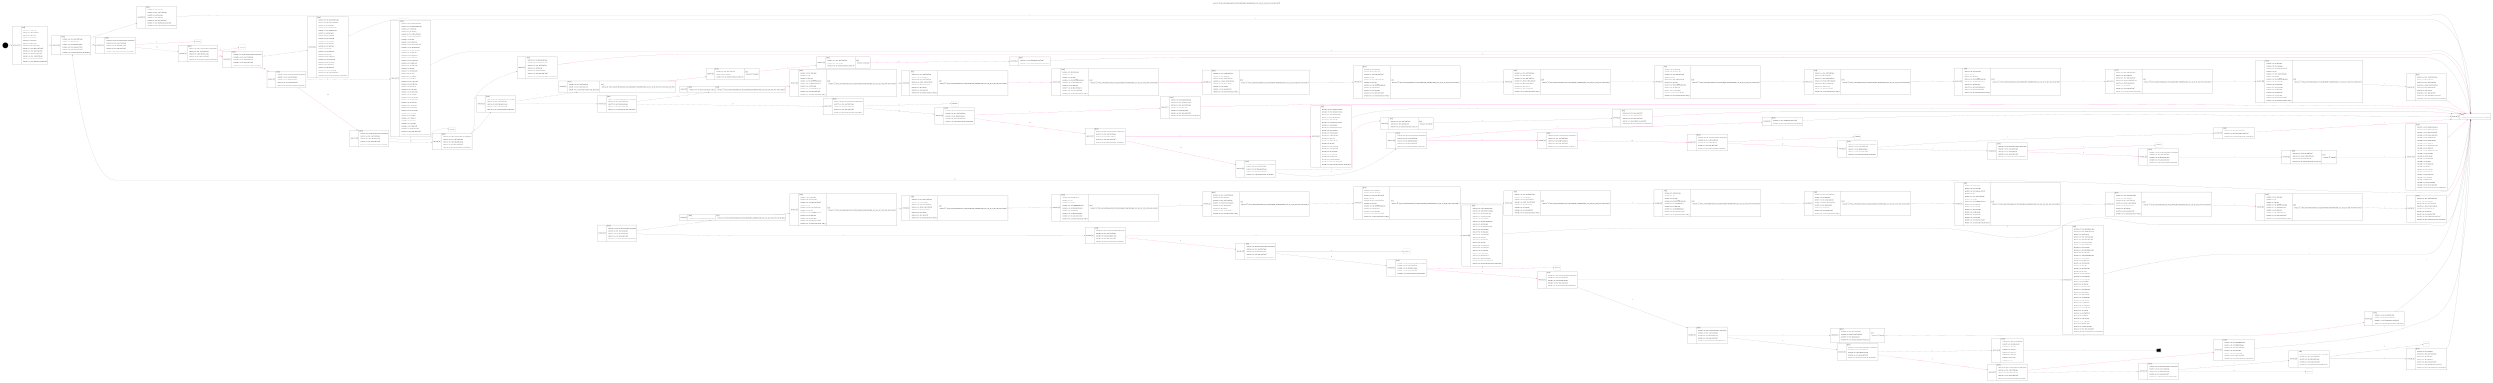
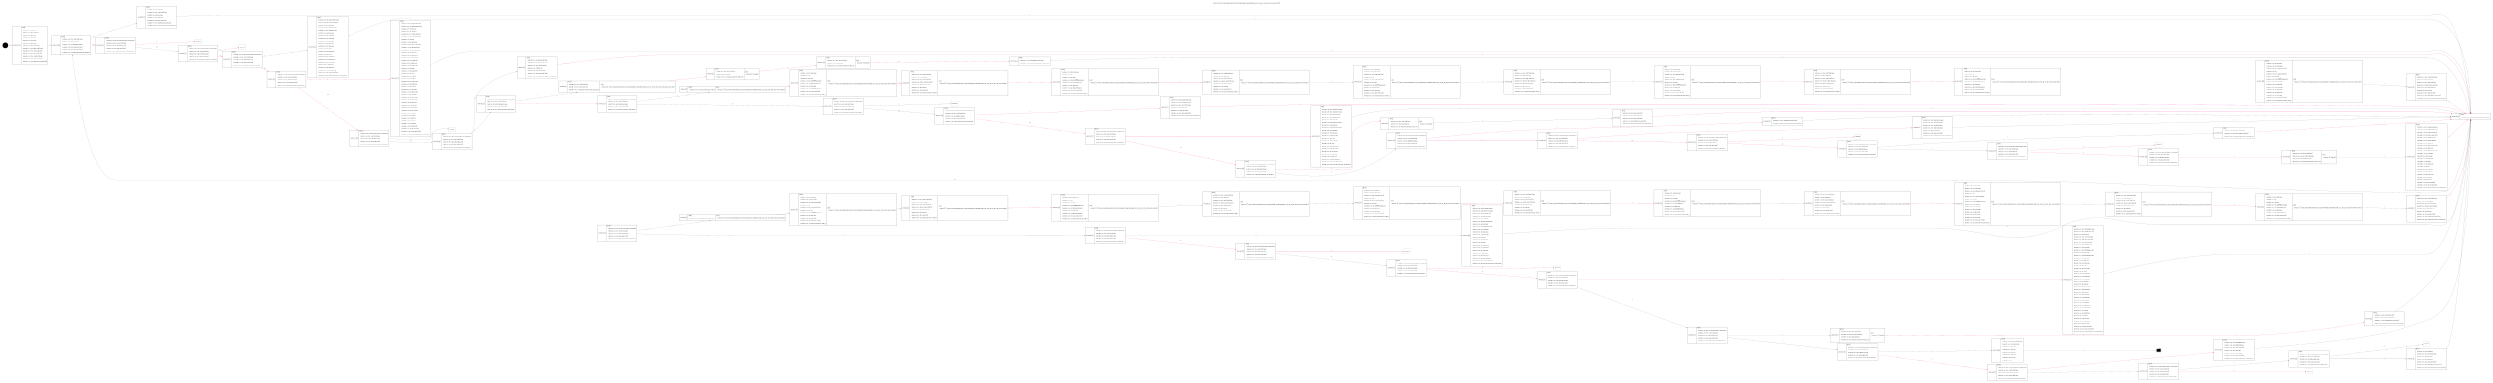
node "0x401c6c [32]": removed
node "0x401de7 [27]": added
